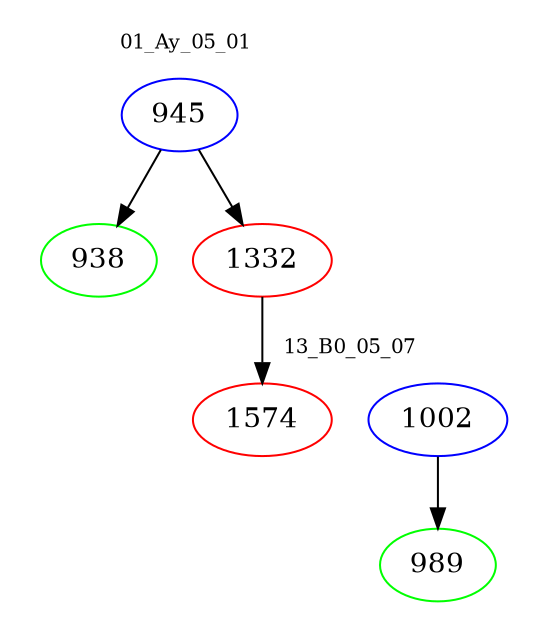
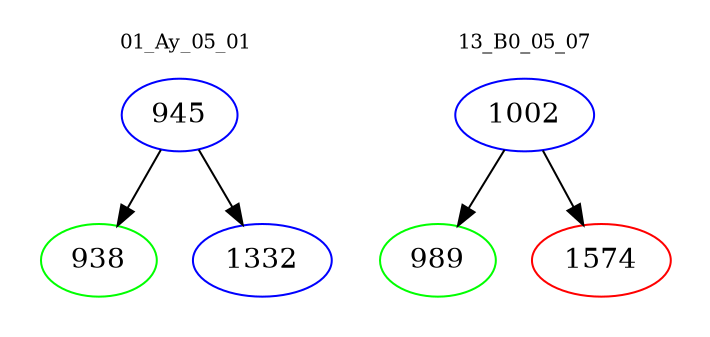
node "1332": color red -> blue
edge "1332" -> "1574": now "1002" -> "1574"
